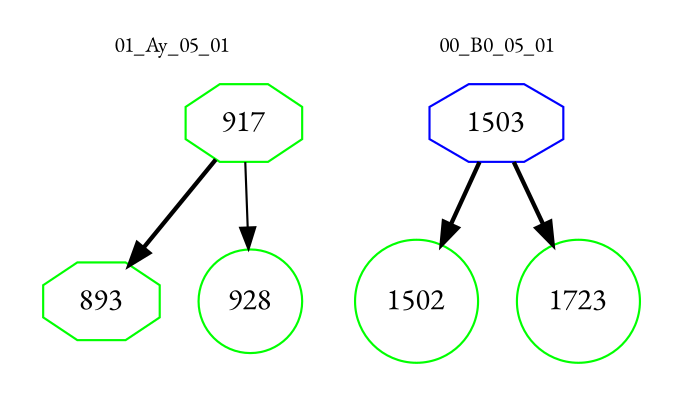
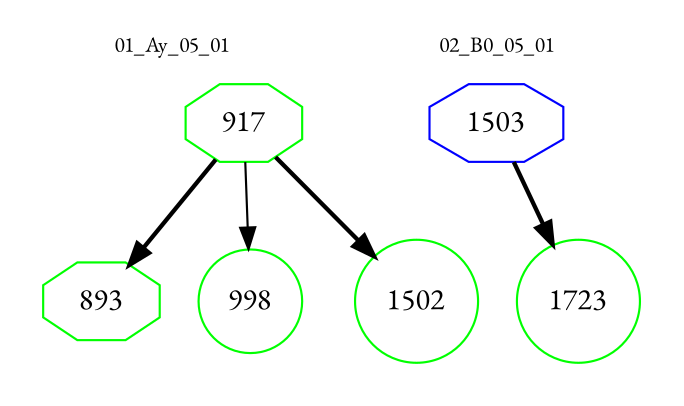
cluster "00_B0_05_01": label "00_B0_05_01" -> "02_B0_05_01"
edge "1503" -> "1502": now "917" -> "1502"
node "928": label "928" -> "998"
